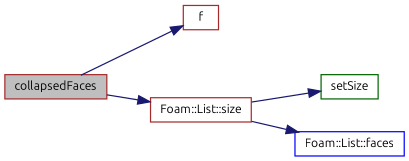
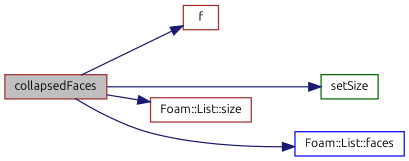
edge "Foam::List::size" -> "setSize": now "collapsedFaces" -> "setSize"
edge "Foam::List::size" -> "Foam::List::faces": now "collapsedFaces" -> "Foam::List::faces"
